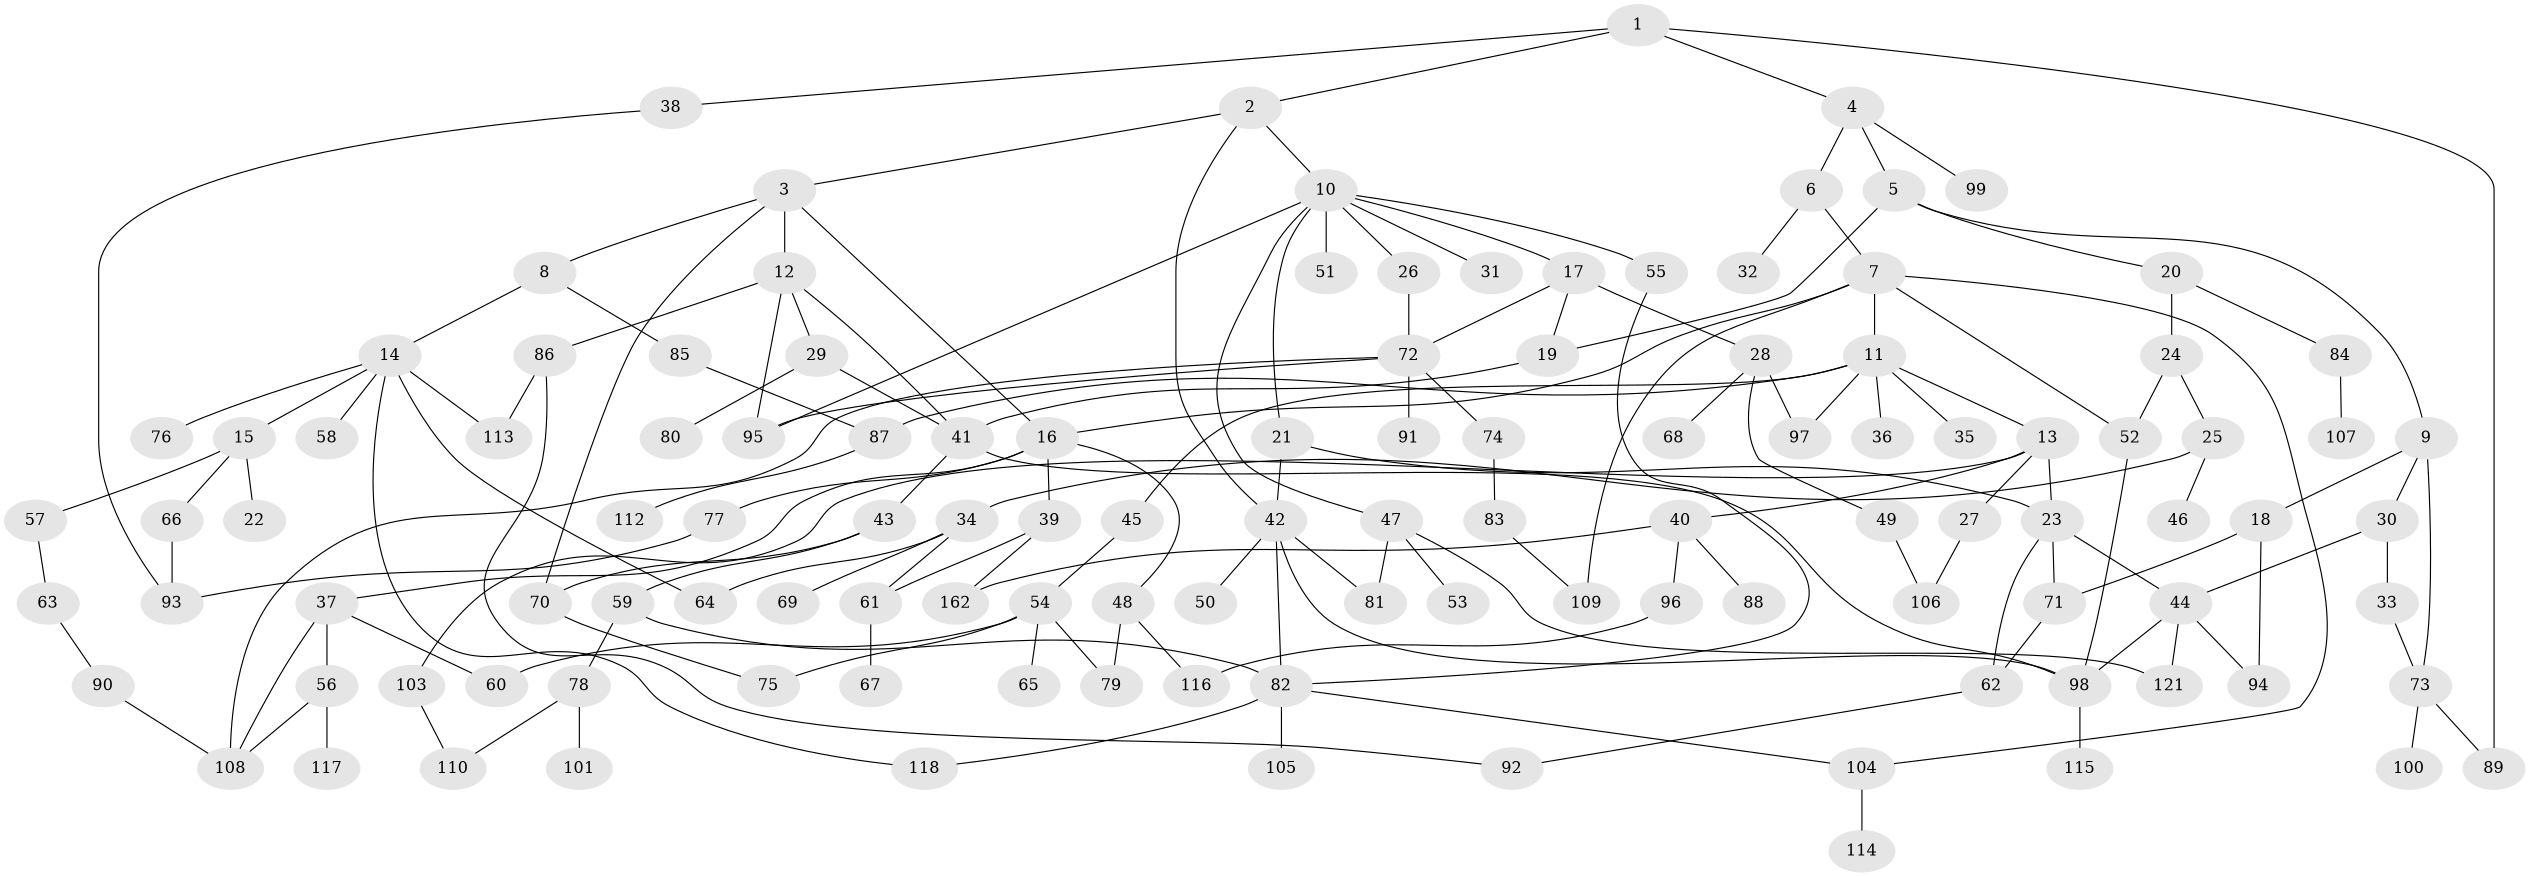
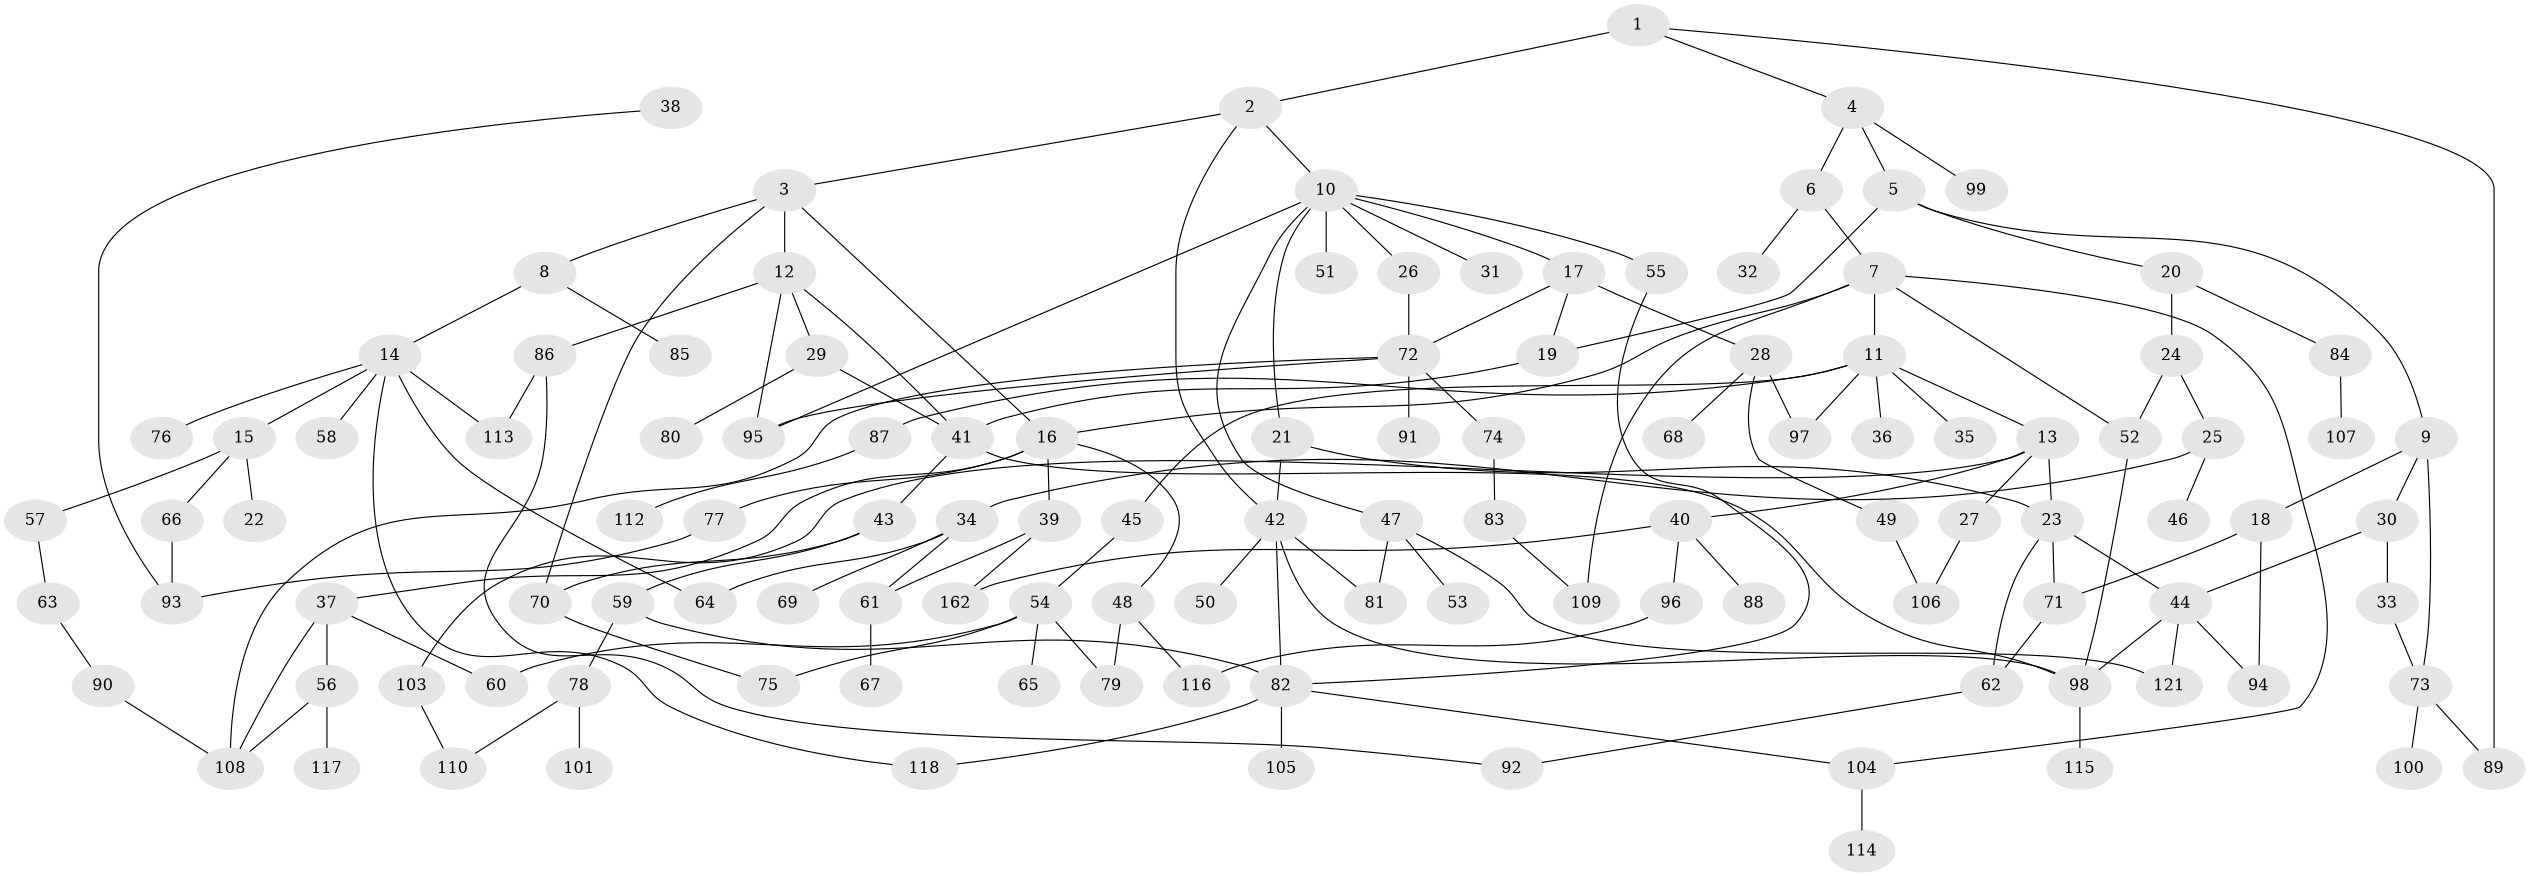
edge "1" -- "38": removed
edge "85" -- "87": removed
